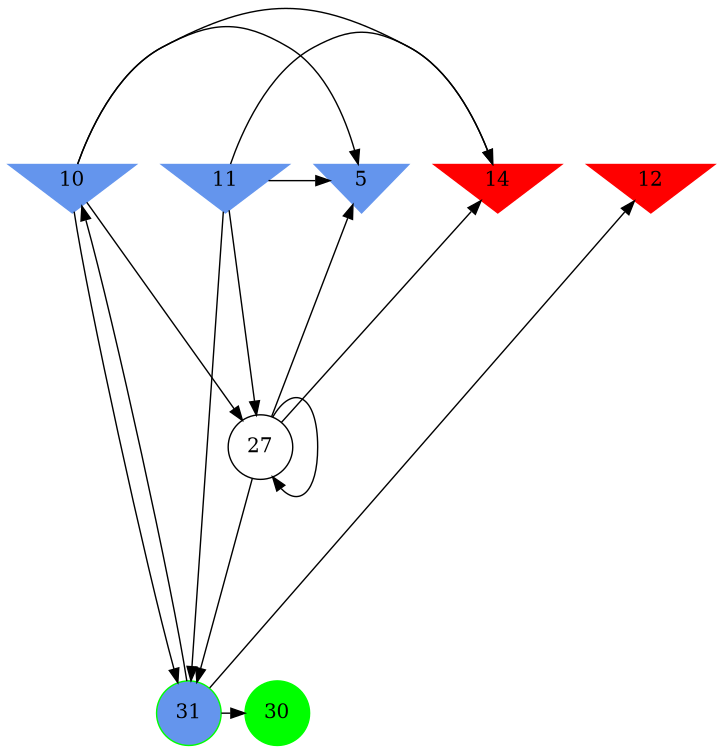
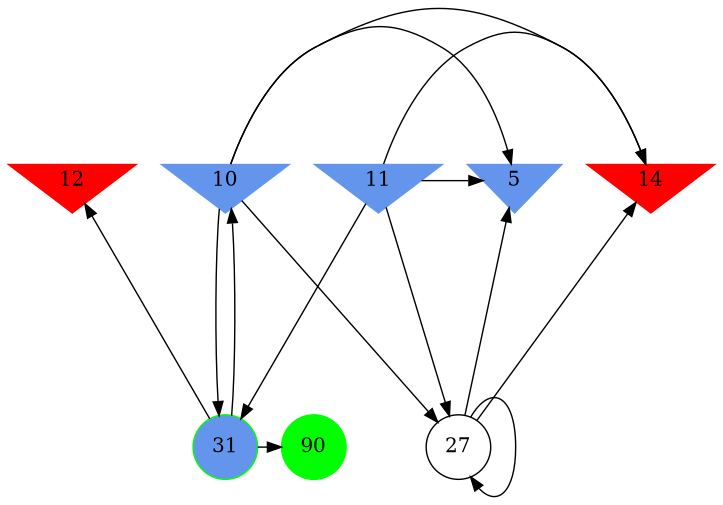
edge "27" -> "31": removed
node "30": label "30" -> "90"
